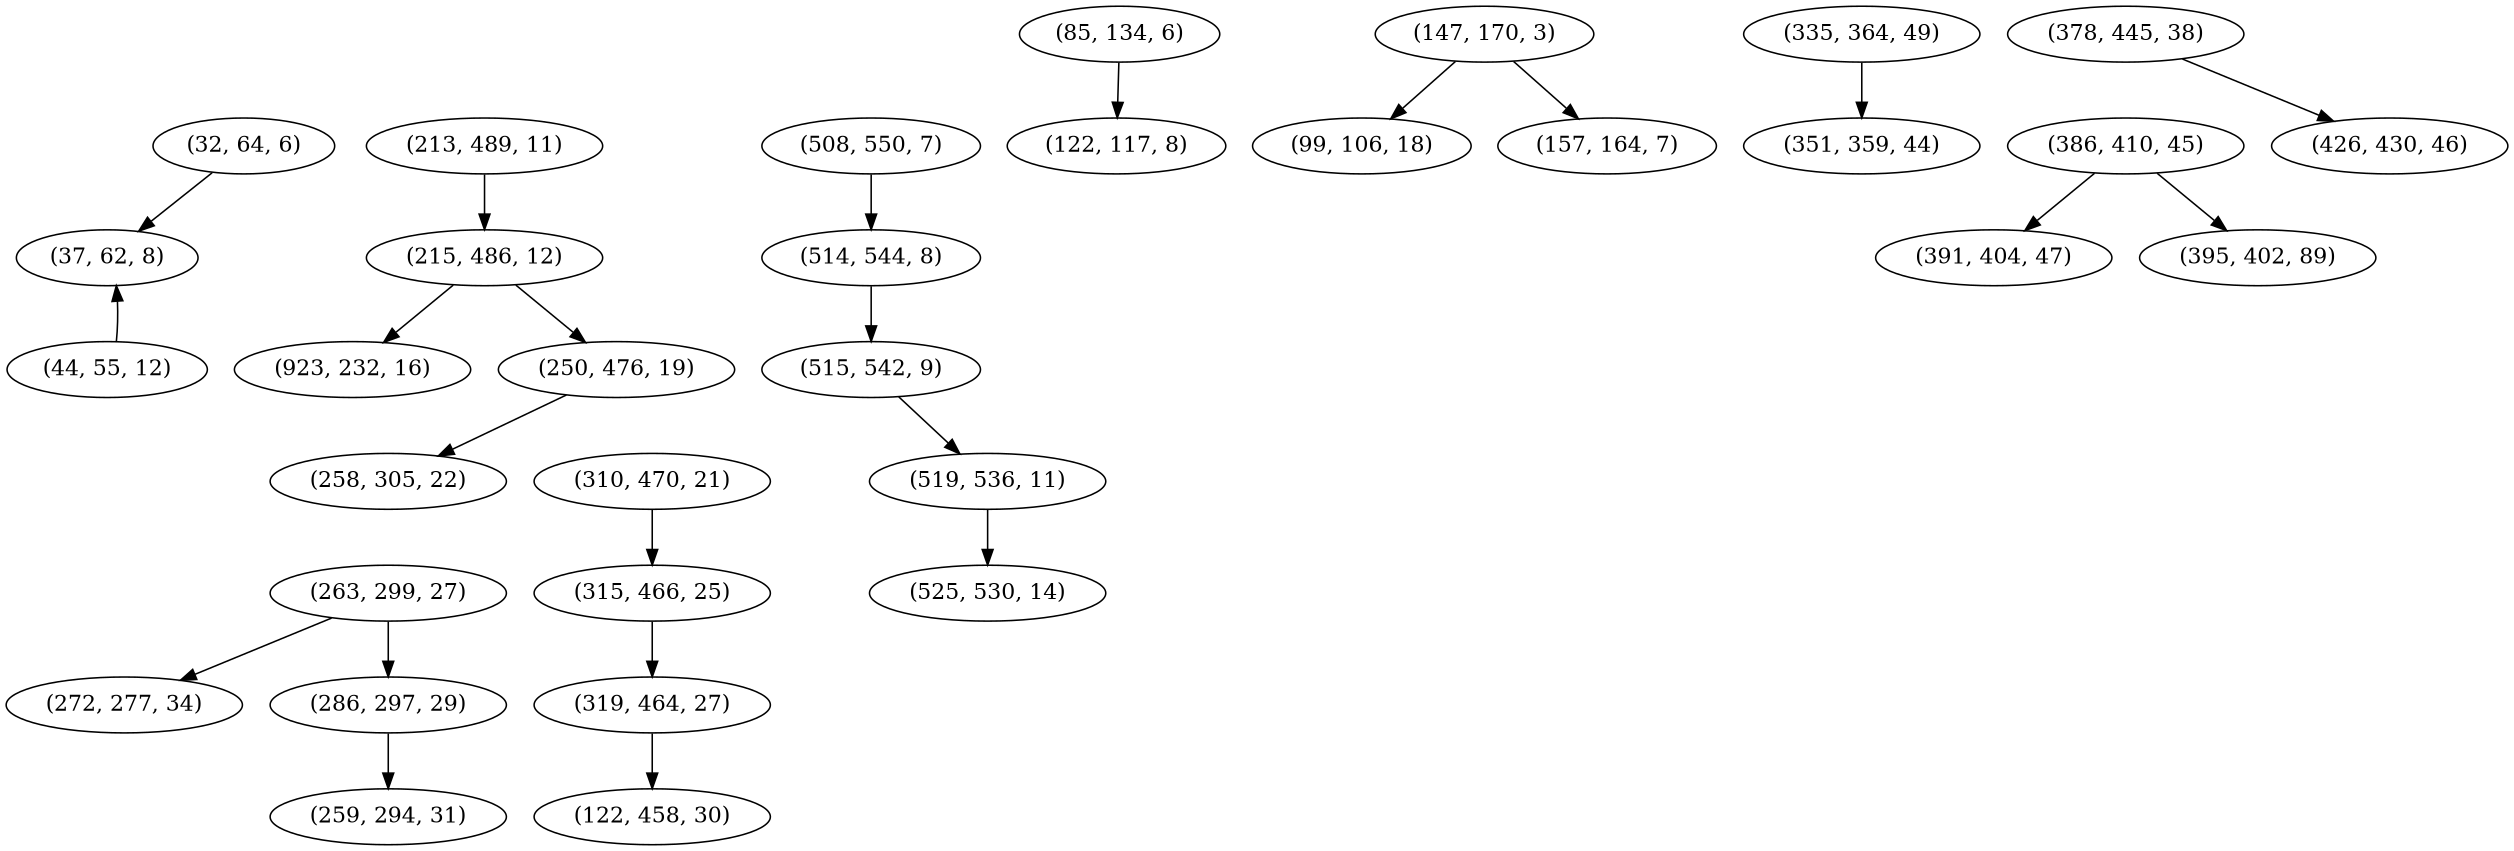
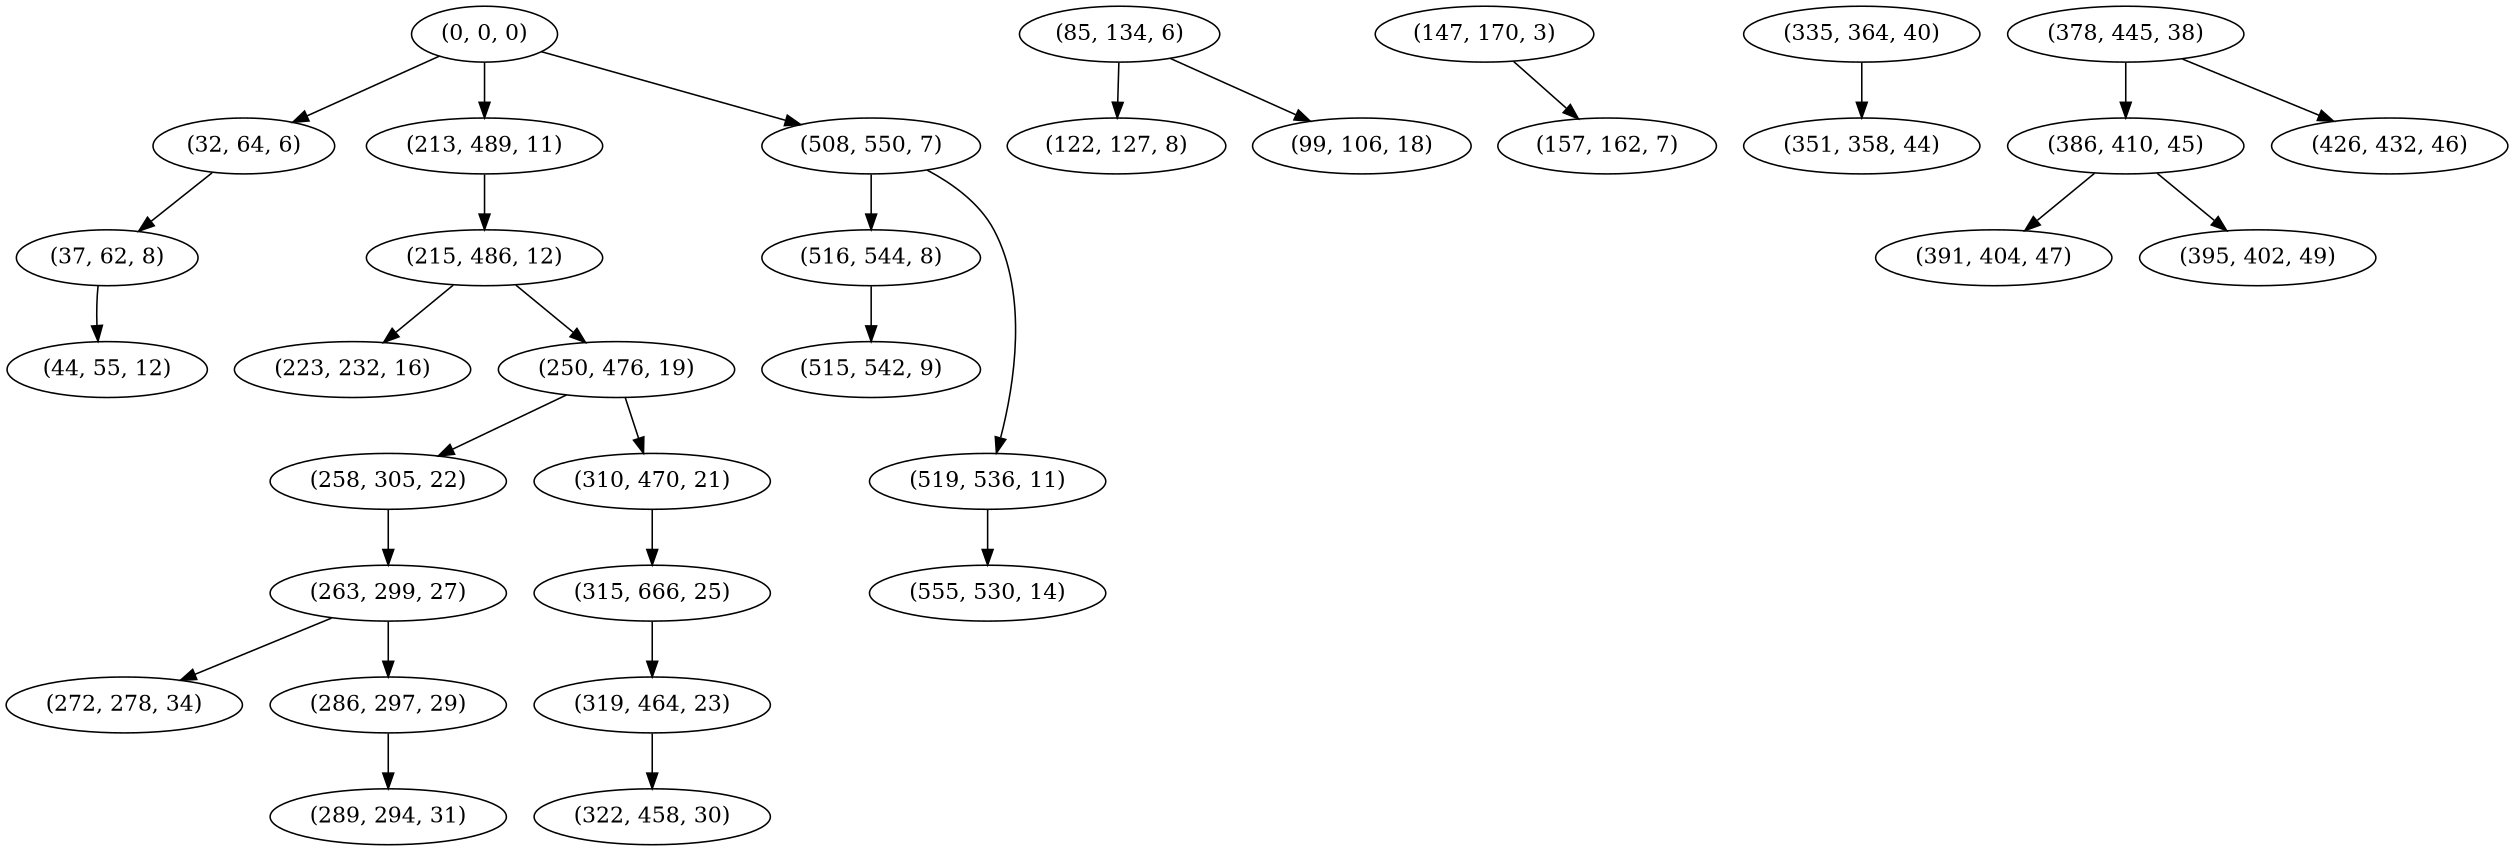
node "(0, 0, 0)": added
node "(335, 364, 49)": label "(335, 364, 49)" -> "(335, 364, 40)"
edge "(378, 445, 38)" -> "(386, 410, 45)": added
edge "(147, 170, 3)" -> "(99, 106, 18)": now "(85, 134, 6)" -> "(99, 106, 18)"
node "(122, 117, 8)": label "(122, 117, 8)" -> "(122, 127, 8)"
node "(157, 164, 7)": label "(157, 164, 7)" -> "(157, 162, 7)"
node "(351, 359, 44)": label "(351, 359, 44)" -> "(351, 358, 44)"
node "(426, 430, 46)": label "(426, 430, 46)" -> "(426, 432, 46)"
node "(514, 544, 8)": label "(514, 544, 8)" -> "(516, 544, 8)"
node "(395, 402, 89)": label "(395, 402, 89)" -> "(395, 402, 49)"
edge "(44, 55, 12)" -> "(37, 62, 8)": reversed
node "(923, 232, 16)": label "(923, 232, 16)" -> "(223, 232, 16)"
edge "(250, 476, 19)" -> "(310, 470, 21)": added
edge "(515, 542, 9)" -> "(519, 536, 11)": now "(508, 550, 7)" -> "(519, 536, 11)"
edge "(258, 305, 22)" -> "(263, 299, 27)": added
node "(315, 466, 25)": label "(315, 466, 25)" -> "(315, 666, 25)"
node "(525, 530, 14)": label "(525, 530, 14)" -> "(555, 530, 14)"
node "(272, 277, 34)": label "(272, 277, 34)" -> "(272, 278, 34)"
node "(319, 464, 27)": label "(319, 464, 27)" -> "(319, 464, 23)"
node "(259, 294, 31)": label "(259, 294, 31)" -> "(289, 294, 31)"
node "(122, 458, 30)": label "(122, 458, 30)" -> "(322, 458, 30)"
